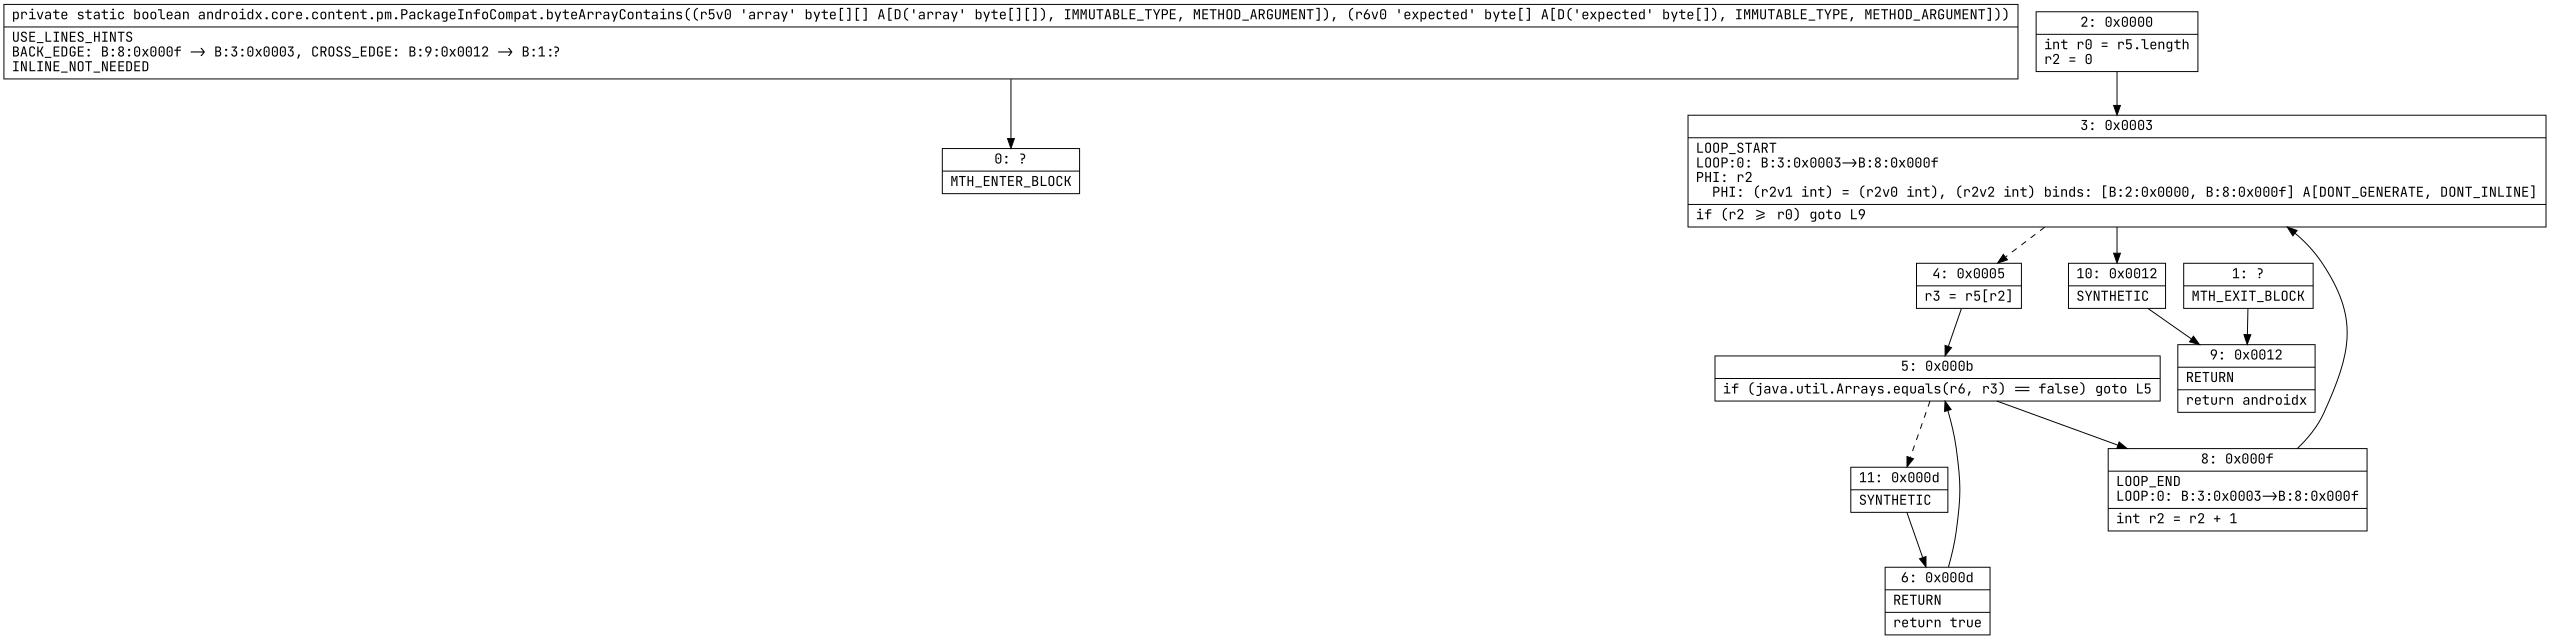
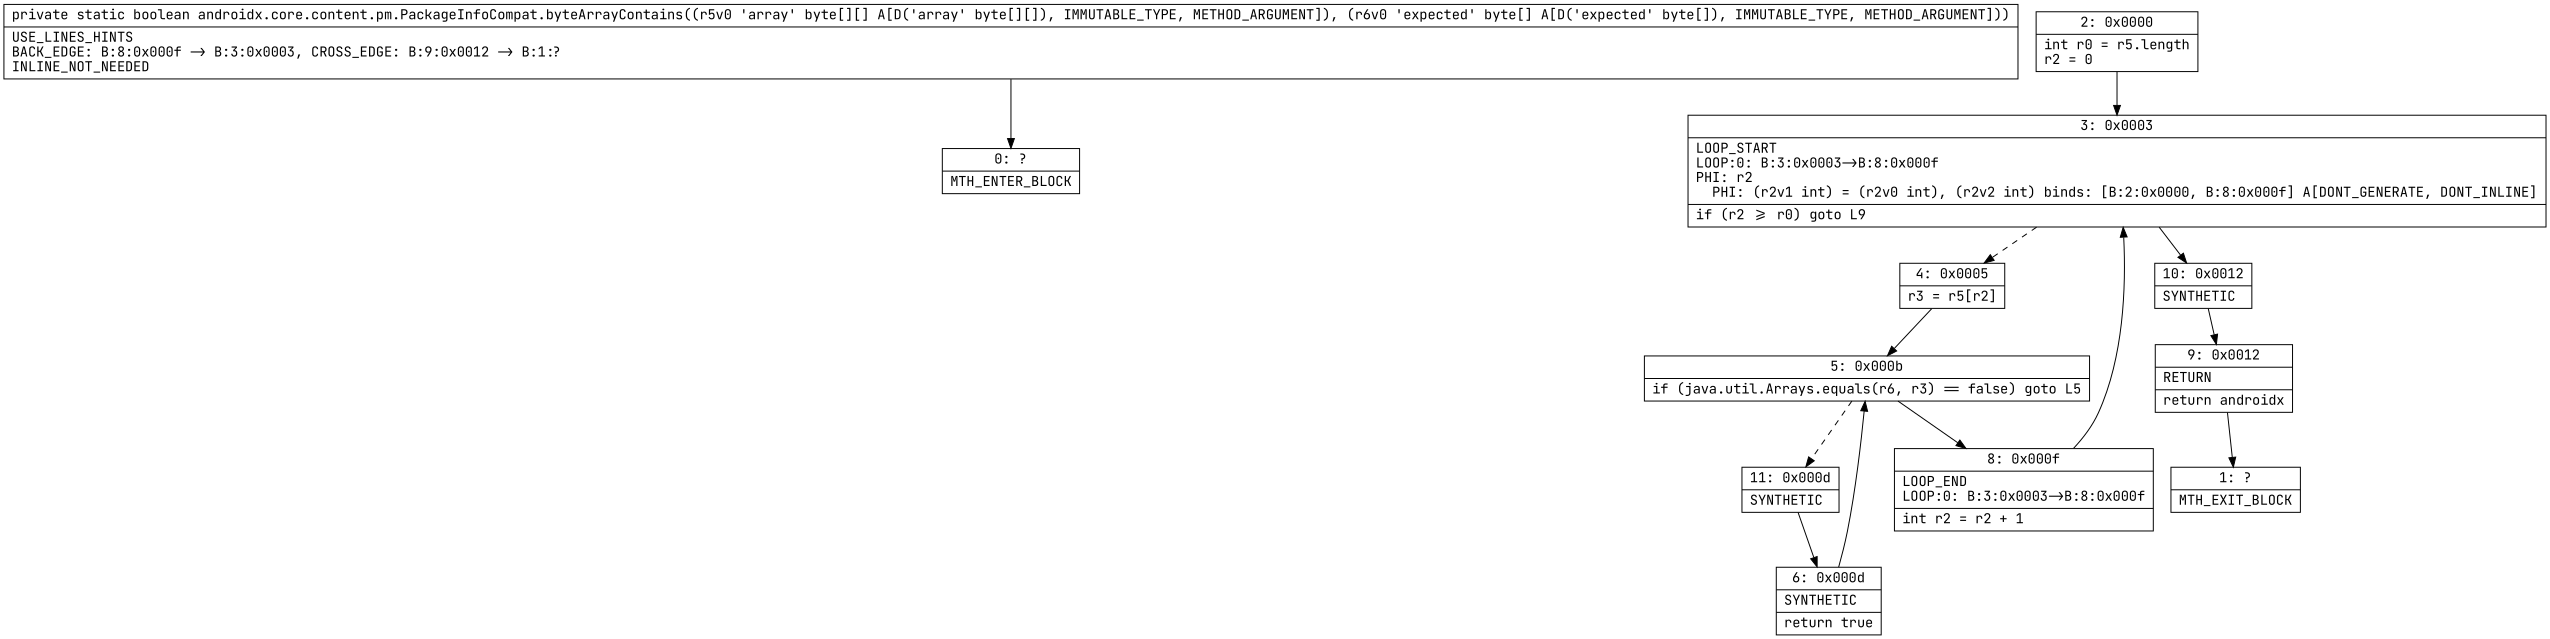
edge "1: ?" -> "9: 0x0012": reversed
node "6: 0x000d": text "RETURN" -> "SYNTHETIC"
